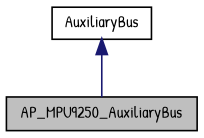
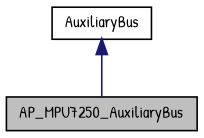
node "AP_MPU9250_AuxiliaryBus": label "AP_MPU9250_AuxiliaryBus" -> "AP_MPU7250_AuxiliaryBus"
